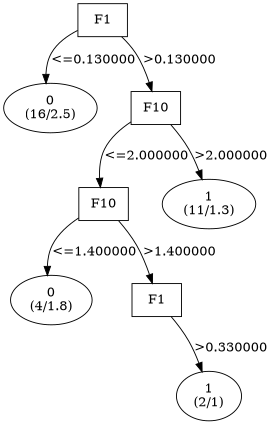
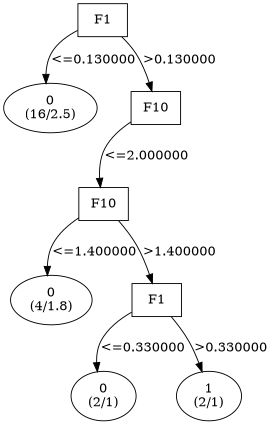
node "1 (11/1.3)": removed
node "0 (2/1)": added
